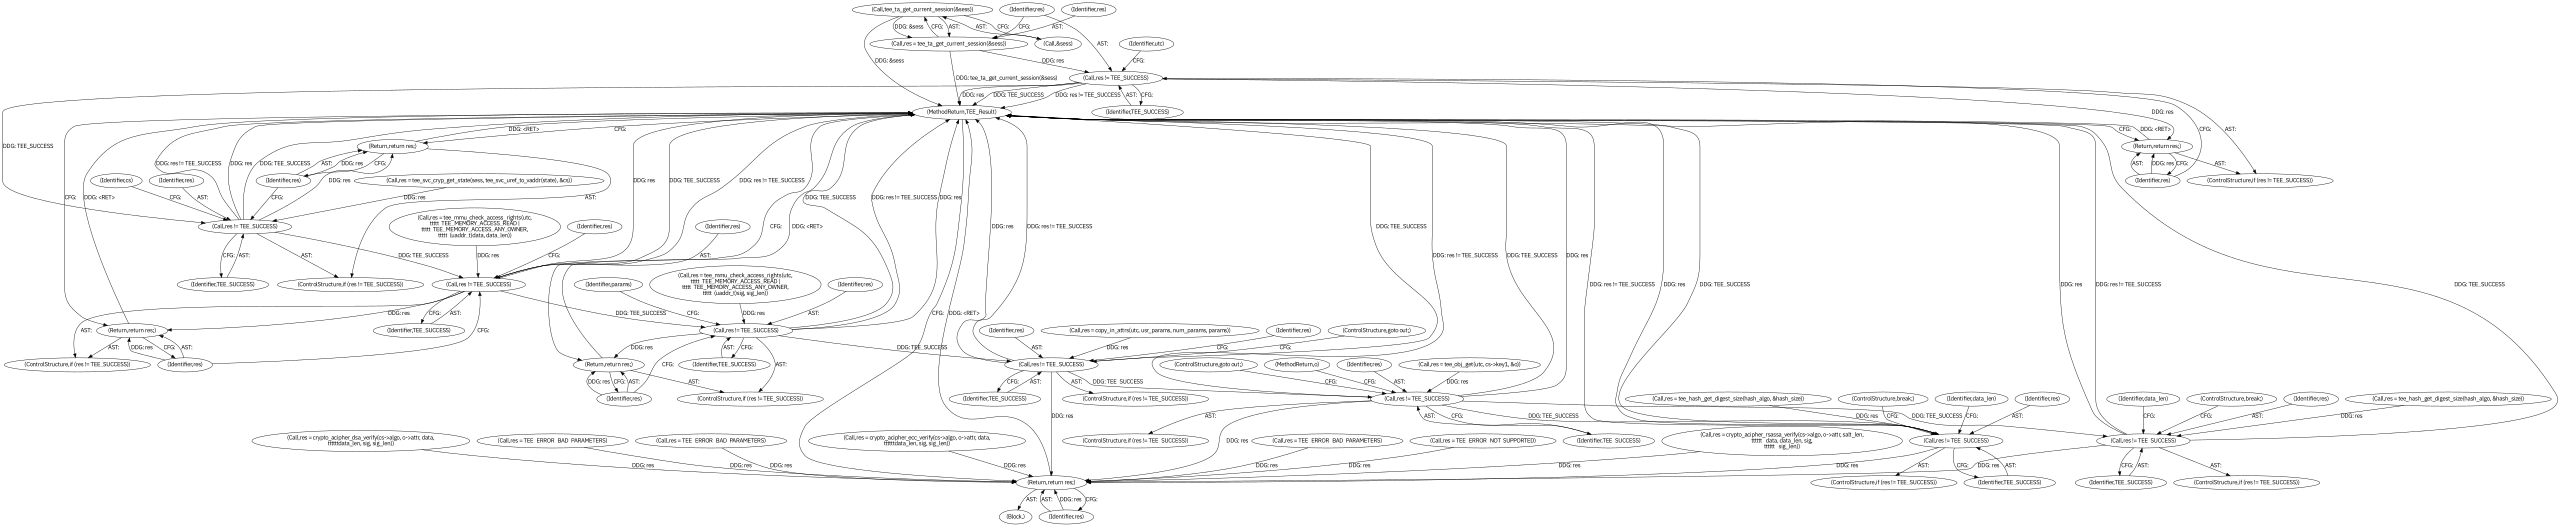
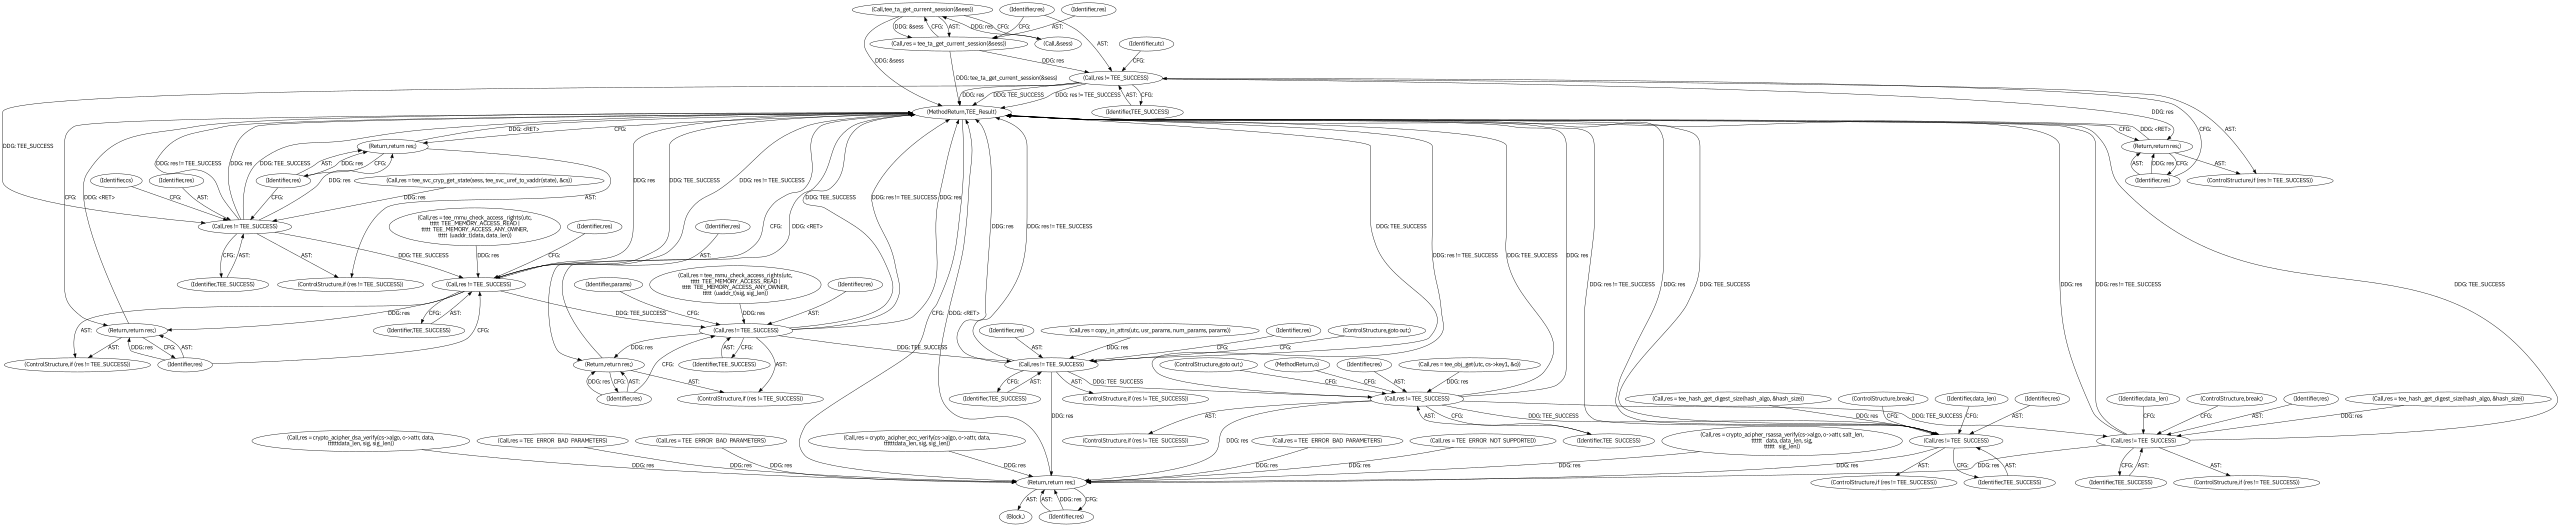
edge "(Call,&sess)" -> "(Call,tee_ta_get_current_session(&sess))": label "AST: " -> "DDG: res"
